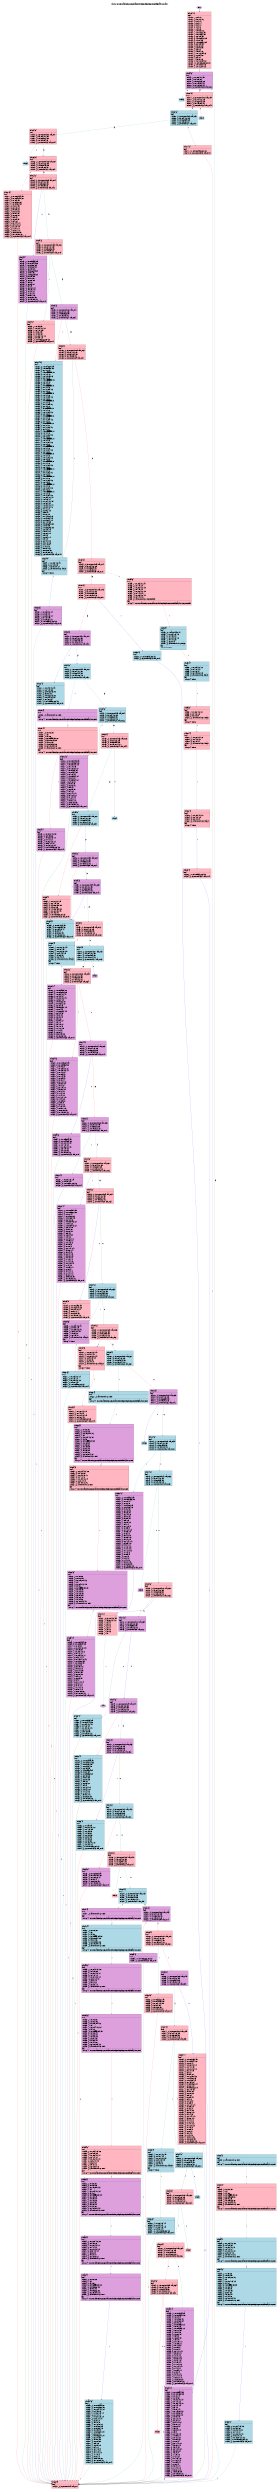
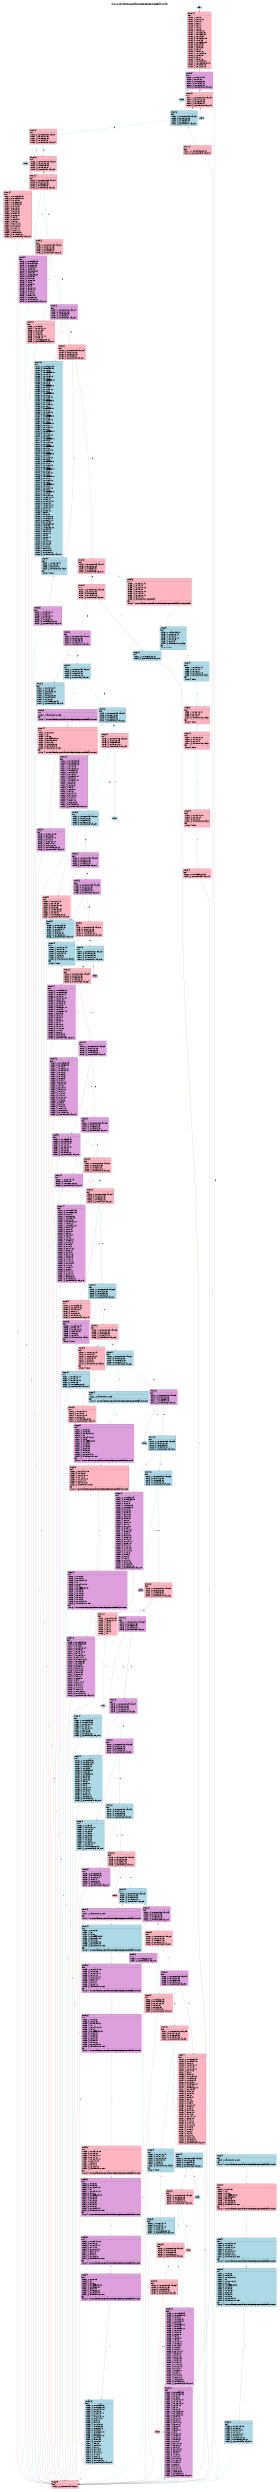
node "Entry": label "Entry" -> "Final"
